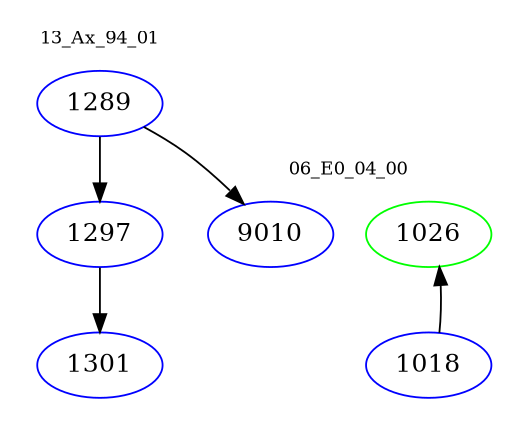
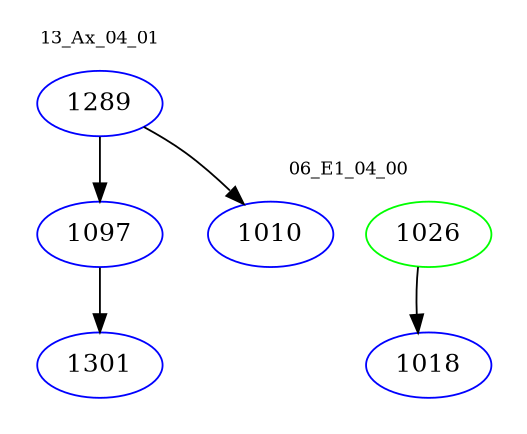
cluster "13_Ax_94_01": label "13_Ax_94_01" -> "13_Ax_04_01"
cluster "06_E0_04_00": label "06_E0_04_00" -> "06_E1_04_00"
node "1297": label "1297" -> "1097"
node "9010": label "9010" -> "1010"
edge "1018" -> "1026": reversed
